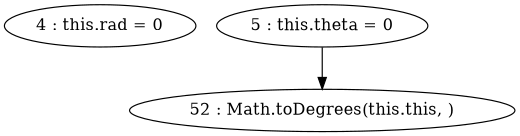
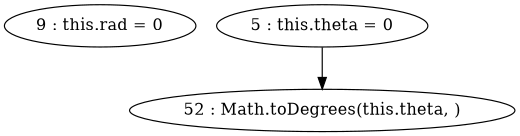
node "4 : this.rad = 0": label "4 : this.rad = 0" -> "9 : this.rad = 0"
node "52 : Math.toDegrees(this.this, )": label "52 : Math.toDegrees(this.this, )" -> "52 : Math.toDegrees(this.theta, )"
